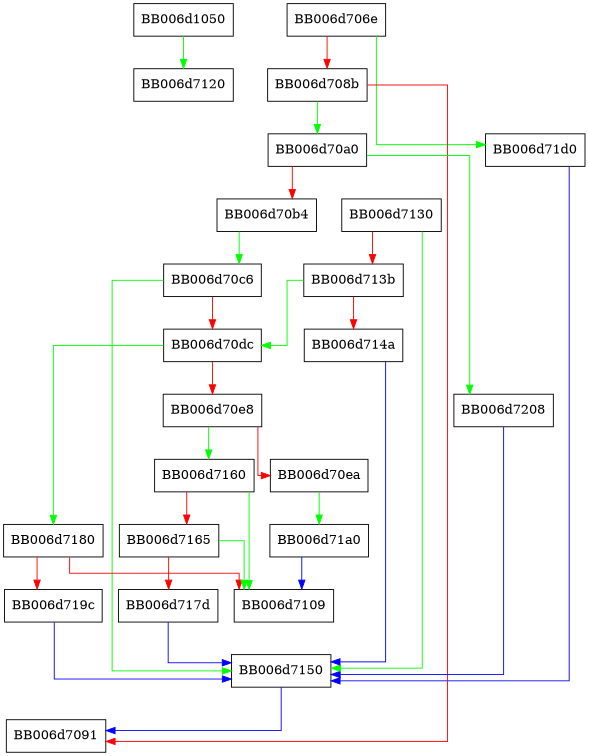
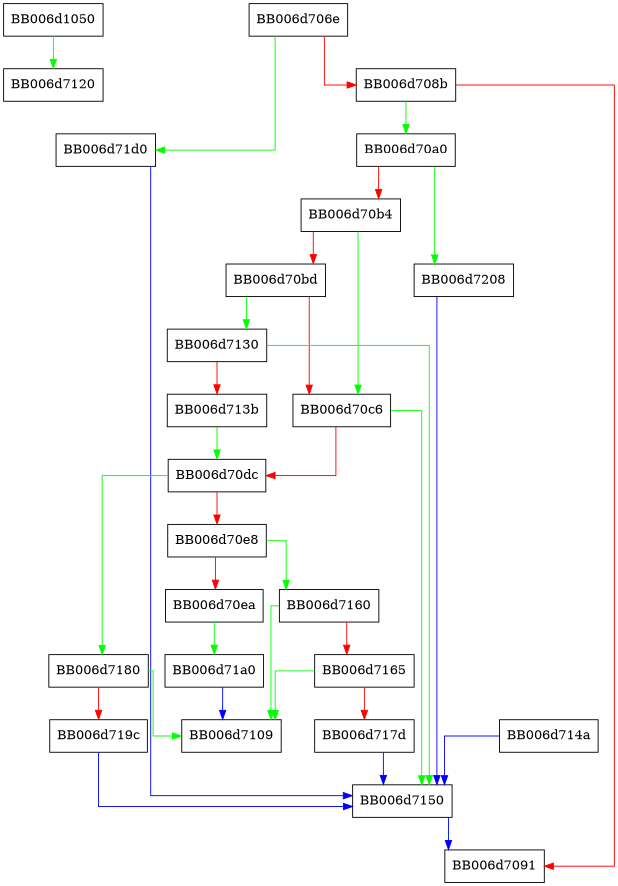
node "BB006d70bd": added
edge "BB006d713b" -> "BB006d714a": removed
edge "BB006d7180" -> "BB006d7109": color red -> green
